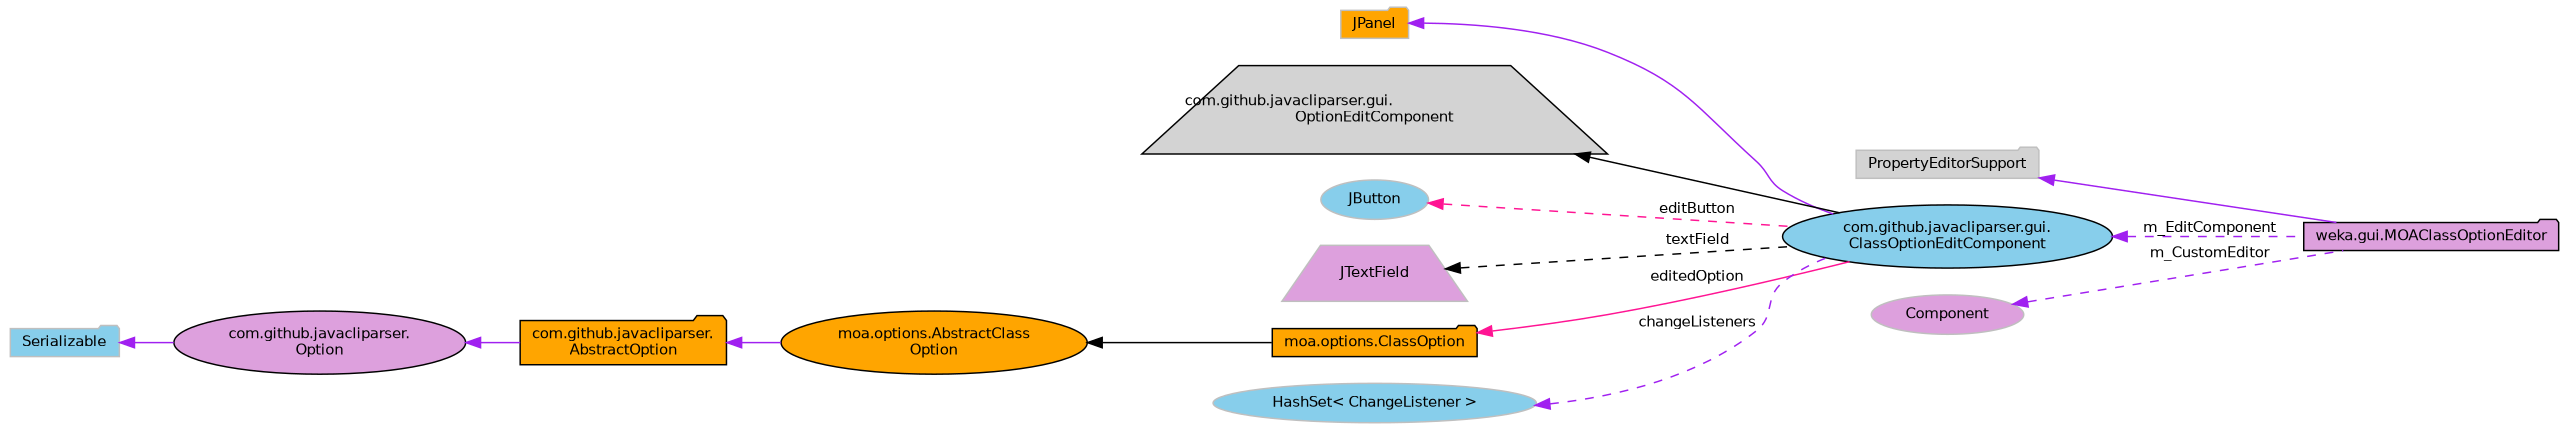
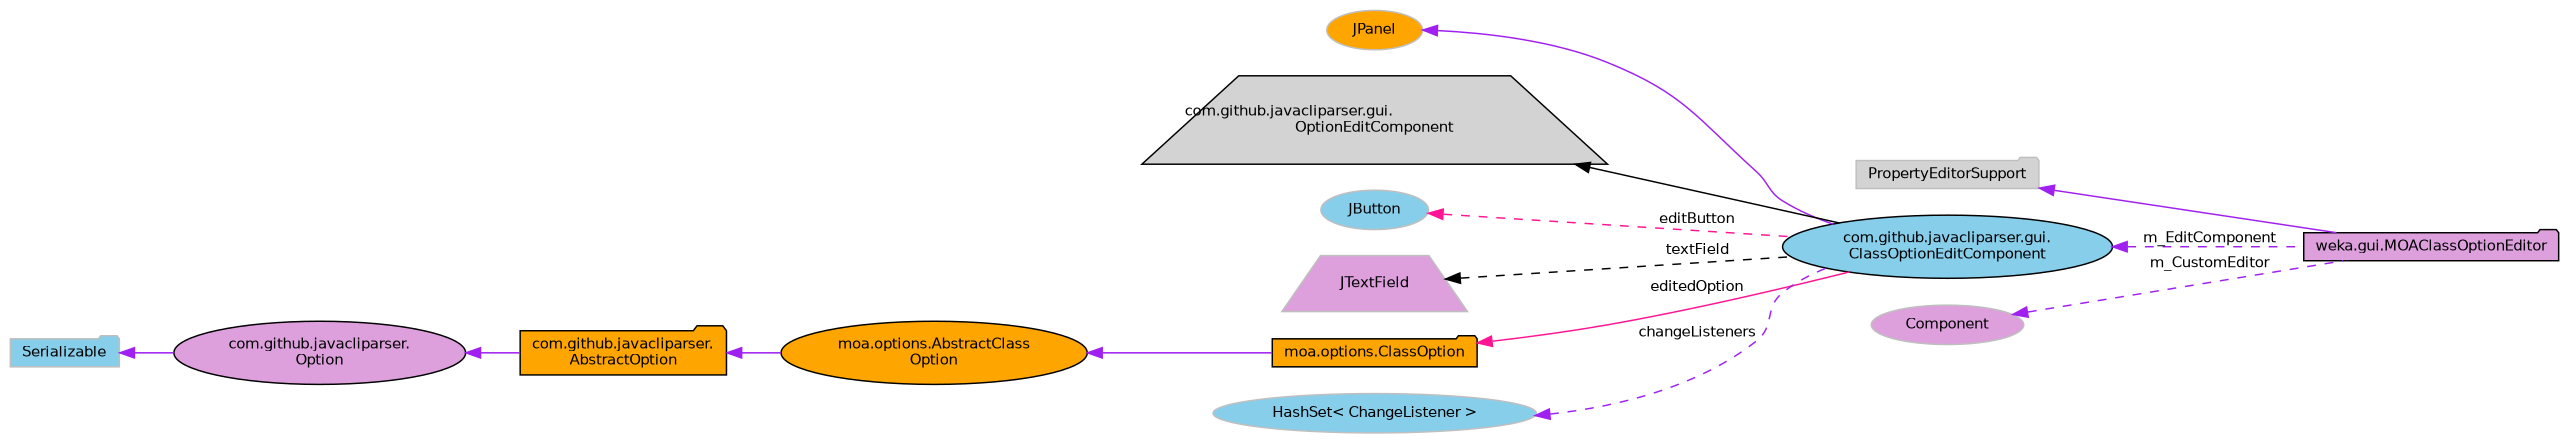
node "JPanel": shape folder -> ellipse
edge "moa.options.ClassOption" -> "moa.options.AbstractClass Option": color black -> purple
